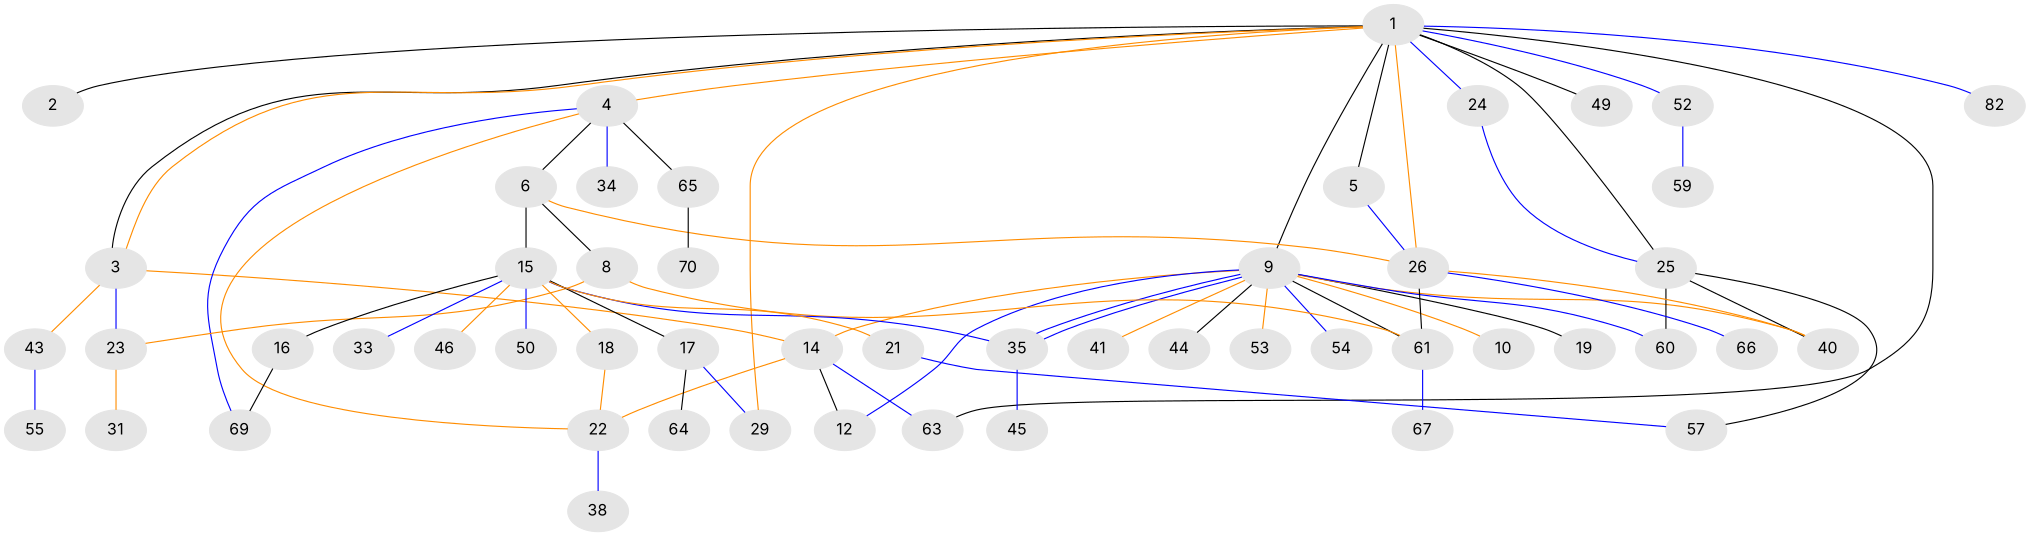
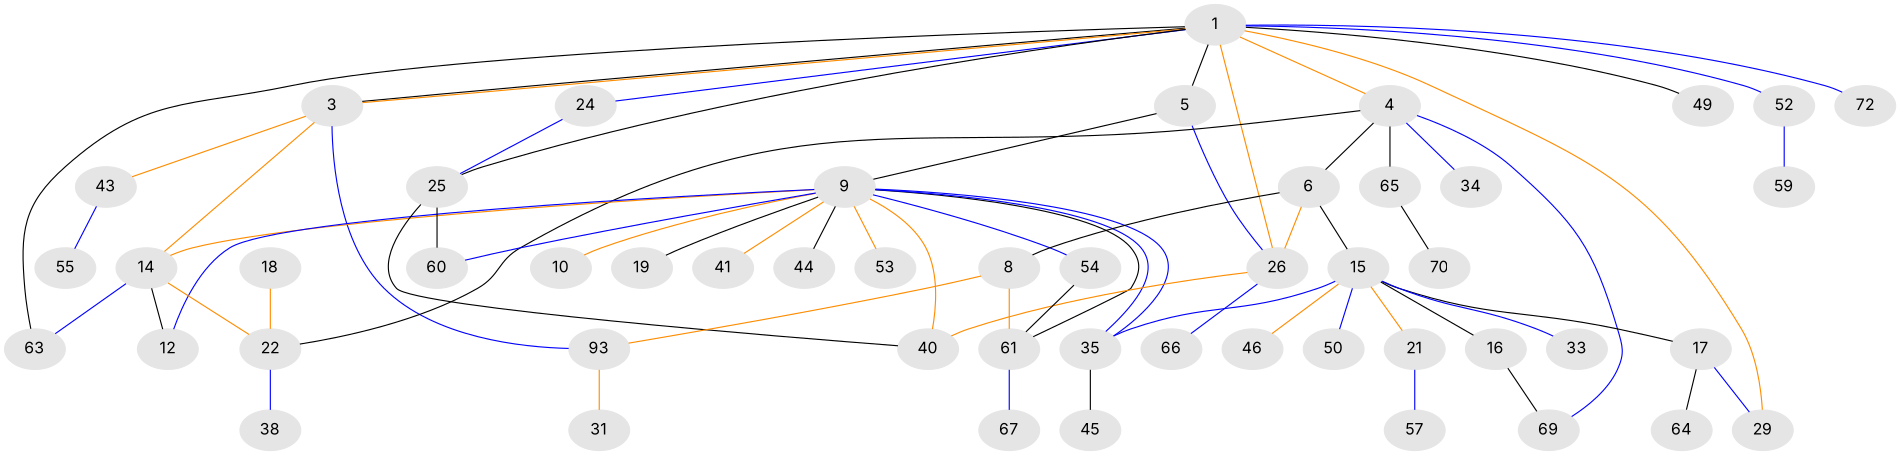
node "2": removed
node "82": label "82" -> "72"
edge "1" -- "9": now "5" -- "9"
edge "4" -- "22": color darkorange -> black
edge "26" -- "61": now "54" -- "61"
edge "15" -- "18": removed
edge "25" -- "57": removed
node "23": label "23" -> "93"
edge "35" -- "45": color blue -> black
